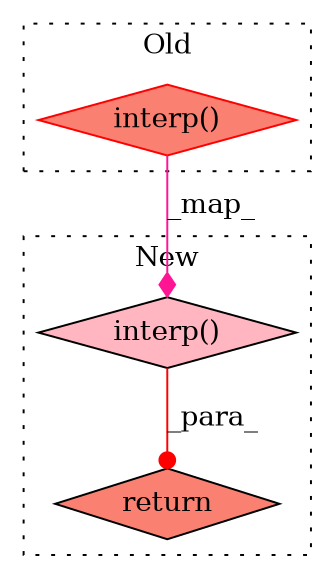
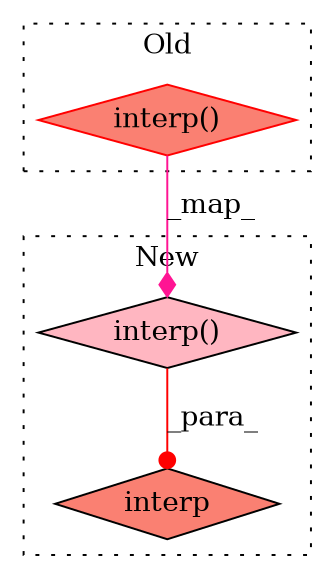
node "return": label "return" -> "interp"
